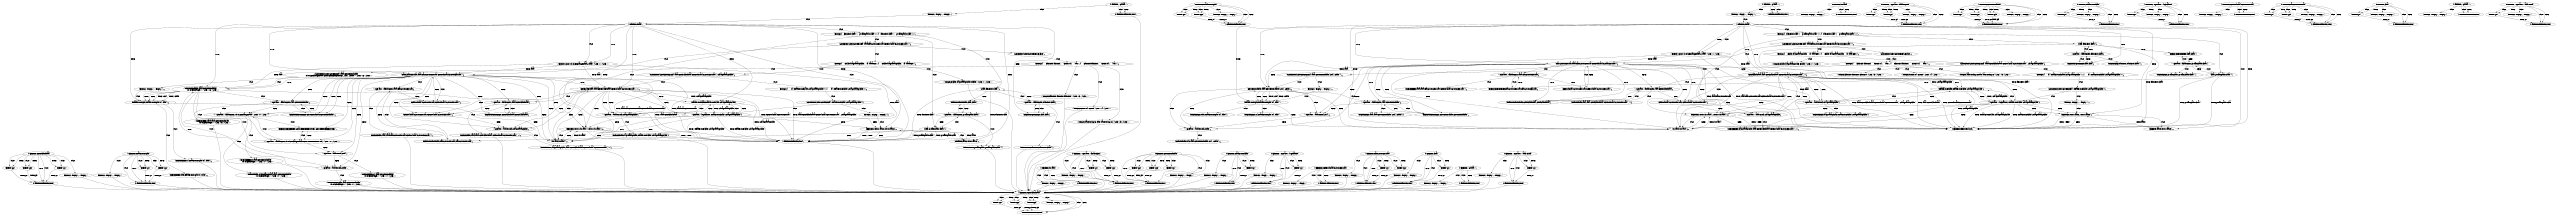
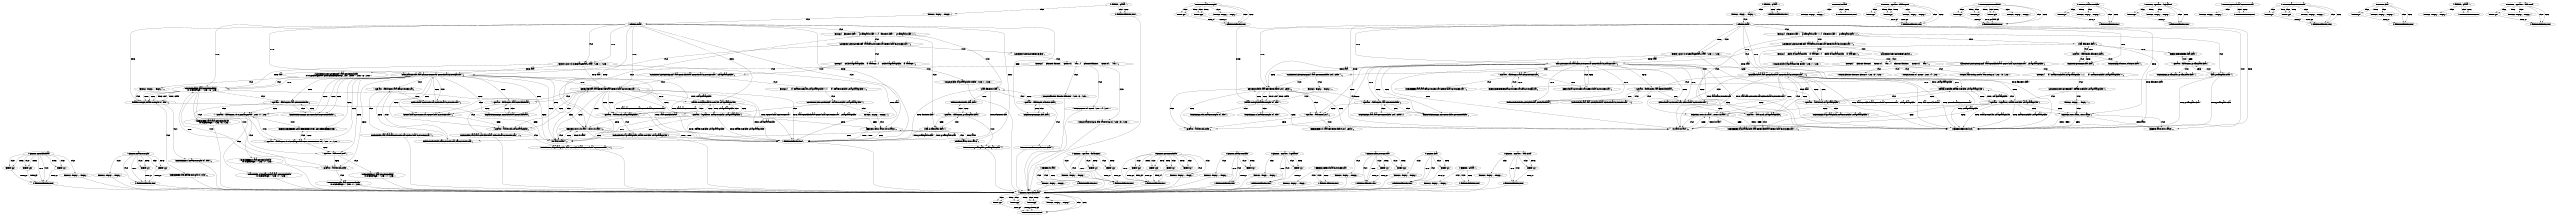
node "(IDENTIFIER,url,data.GetURLAndTitle(&url, &title))": added
node "(IDENTIFIER,title,data.GetURLAndTitle(&url, &title))": removed
node "(PARAM,p4)": added
